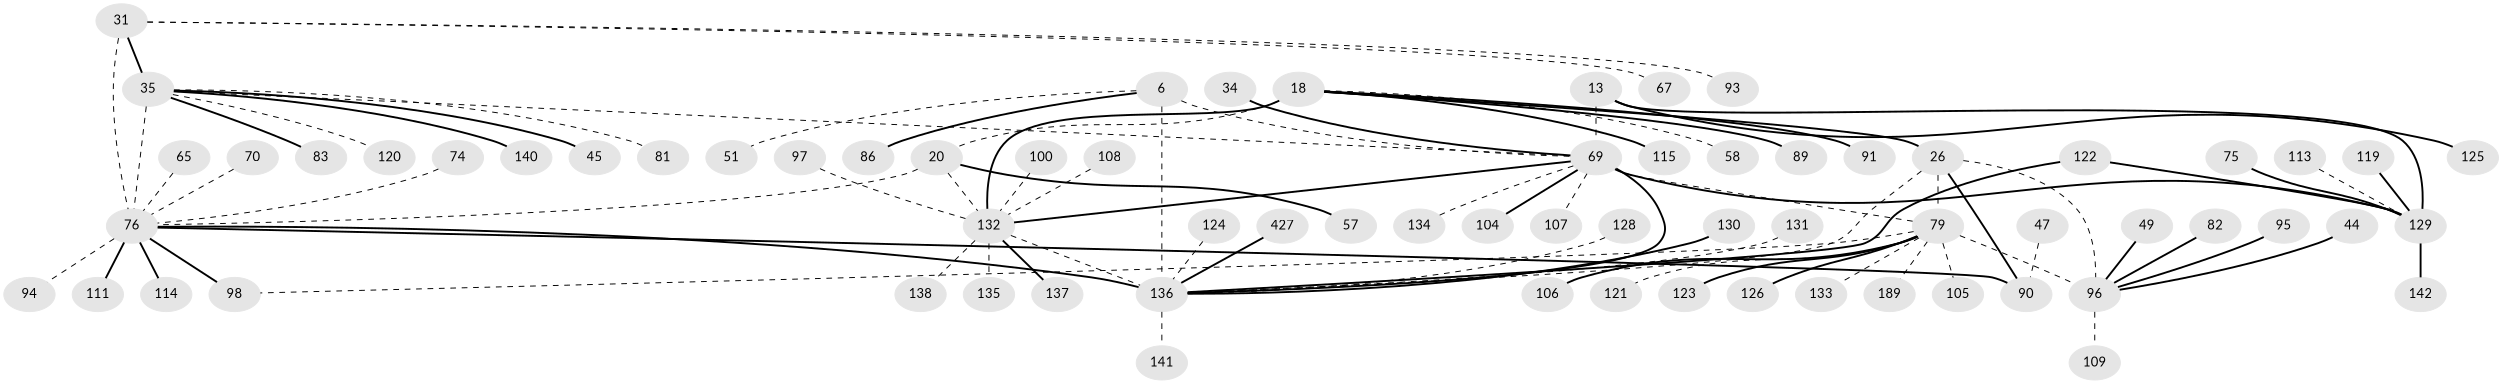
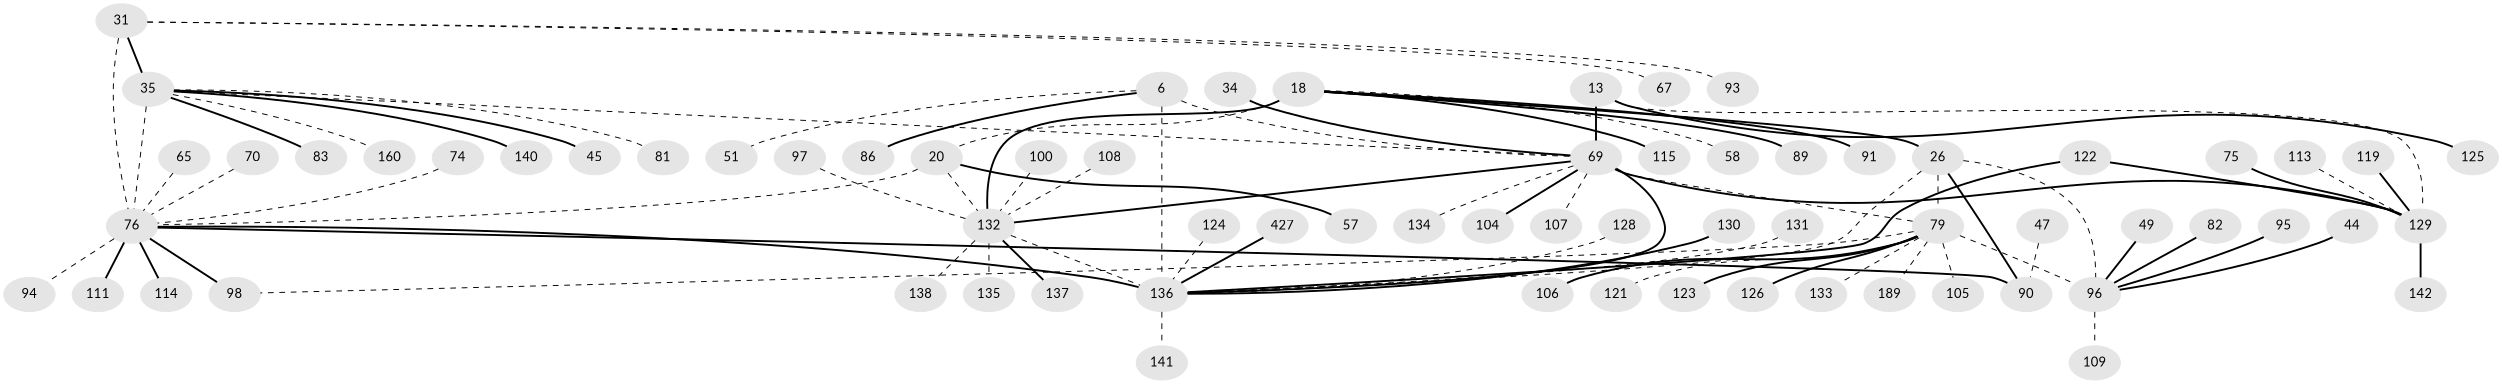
edge "13" -- "129": style bold -> dashed
edge "13" -- "69": style dashed -> bold
node "120": label "120" -> "160"
